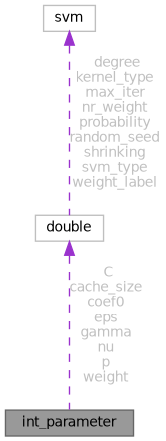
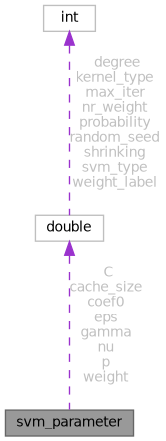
node "svm": label "svm" -> "int"
node "int_parameter": label "int_parameter" -> "svm_parameter"
